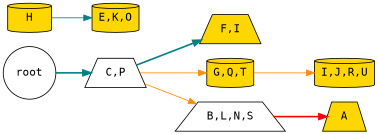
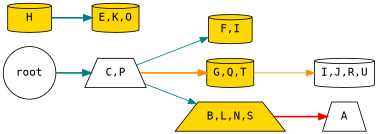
edge "H" -> "E,K,O": style solid -> bold
node "F,I": shape trapezium -> cylinder
edge "C,P" -> "F,I": style bold -> solid
edge "C,P" -> "G,Q,T": style solid -> bold
node "I,J,R,U": fillcolor gold -> white
edge "C,P" -> "B,L,N,S": color darkorange -> teal
node "B,L,N,S": fillcolor white -> gold
node "A": fillcolor gold -> white
